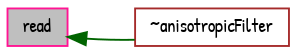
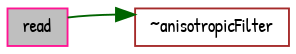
edge "~anisotropicFilter" -> "read": reversed
